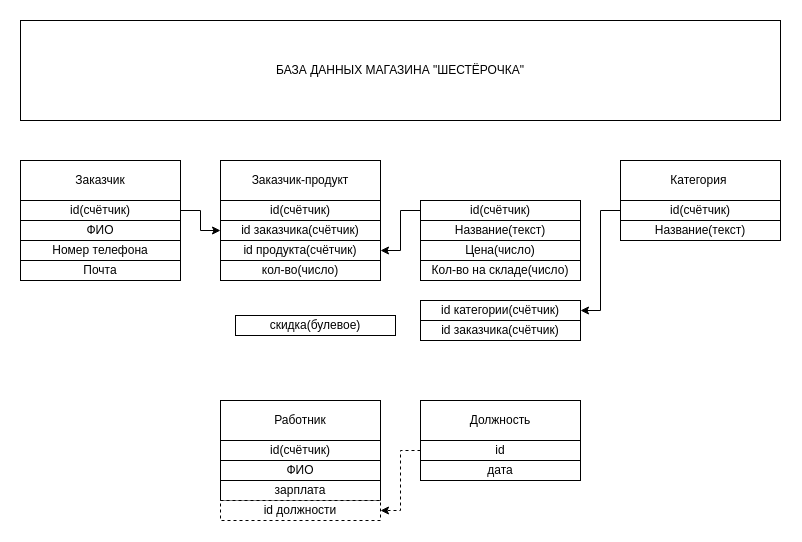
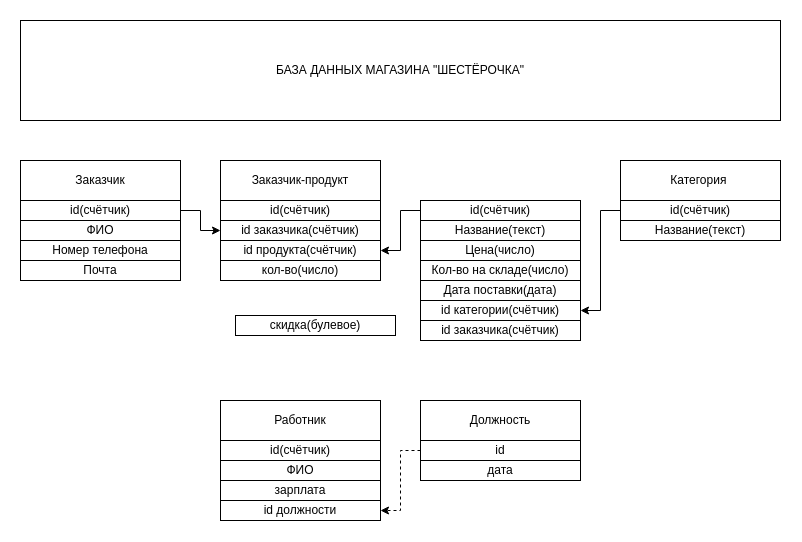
node "Дата поставки(дата)": added
node "id должности": style dashed -> solid
